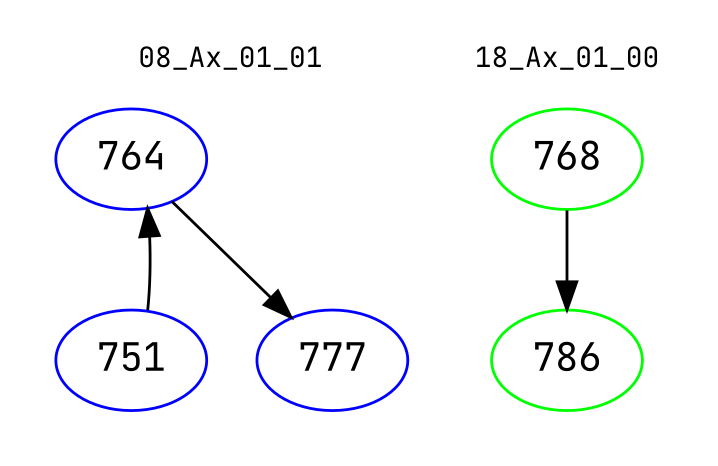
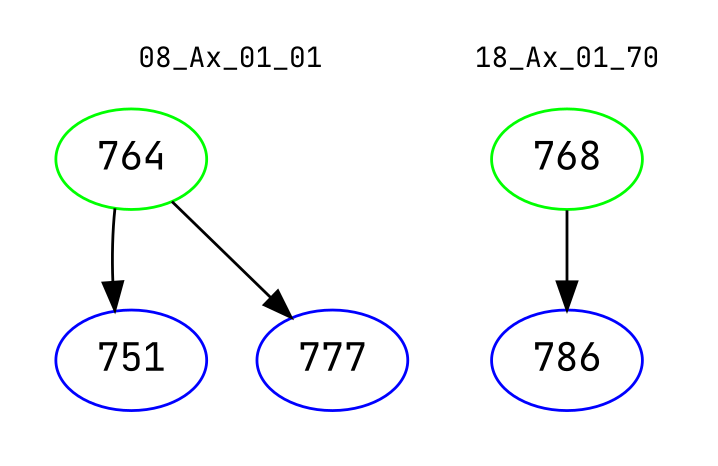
cluster "18_Ax_01_00": label "18_Ax_01_00" -> "18_Ax_01_70"
node "764": color blue -> green
edge "751" -> "764": reversed
node "786": color green -> blue
